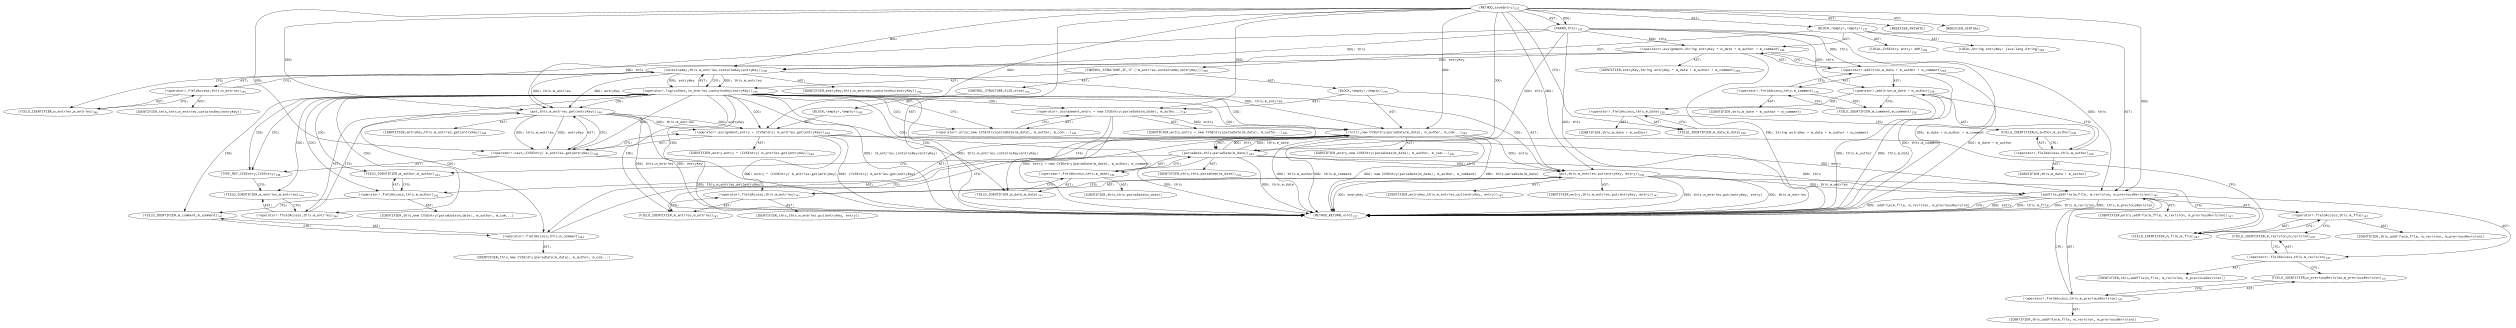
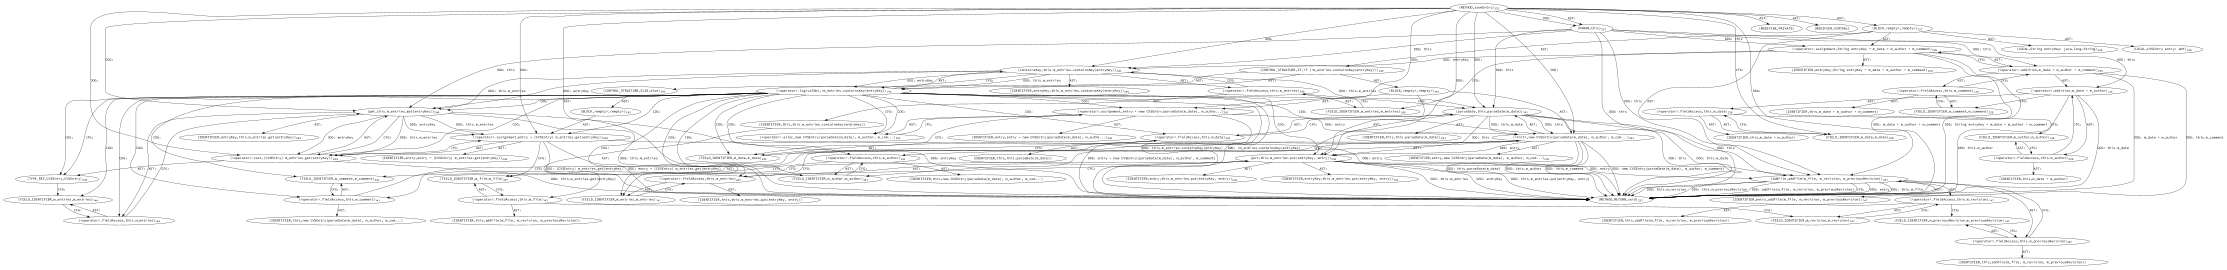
edge "(containsKey,this.m_entries.containsKey(entryKey))" -> "(<init>,new CVSEntry(parseDate(m_date), m_author, m_com...)": now "(containsKey,this.m_entries.containsKey(entryKey))" -> "(parseDate,this.parseDate(m_date))"
edge "(put,this.m_entries.put(entryKey, entry))" -> "(addFile,addFile(m_file, m_revision, m_previousRevision))": label "DDG: this.m_entries" -> "DDG: entry"
edge "(addFile,addFile(m_file, m_revision, m_previousRevision))" -> "(<operator>.fieldAccess,this.m_file)": now "(IDENTIFIER,this,this.m_entries.containsKey(entryKey))" -> "(<operator>.fieldAccess,this.m_file)"
